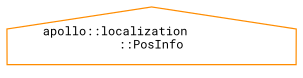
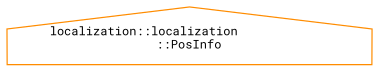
node "apollo::localization ::PosInfo": label "apollo::localization ::PosInfo" -> "localization::localization ::PosInfo"
